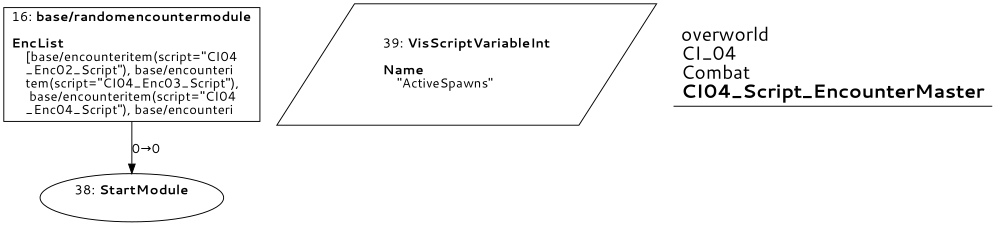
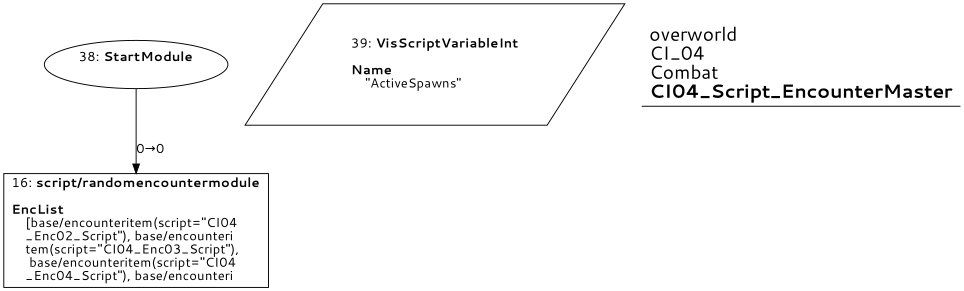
node "16:": text "base/randomencountermodule" -> "script/randomencountermodule"
edge "16:" -> "38:": reversed
